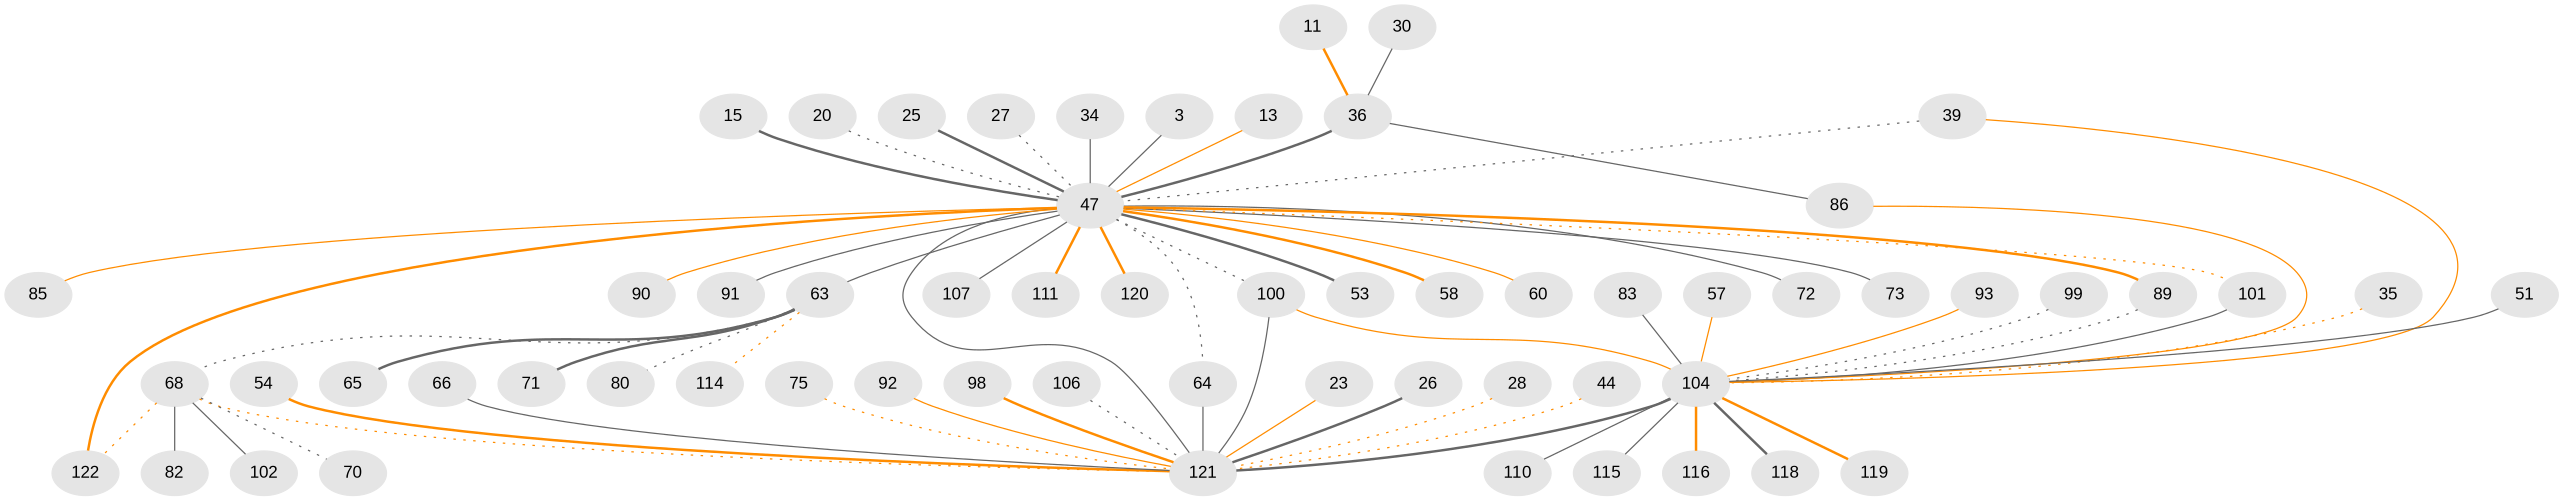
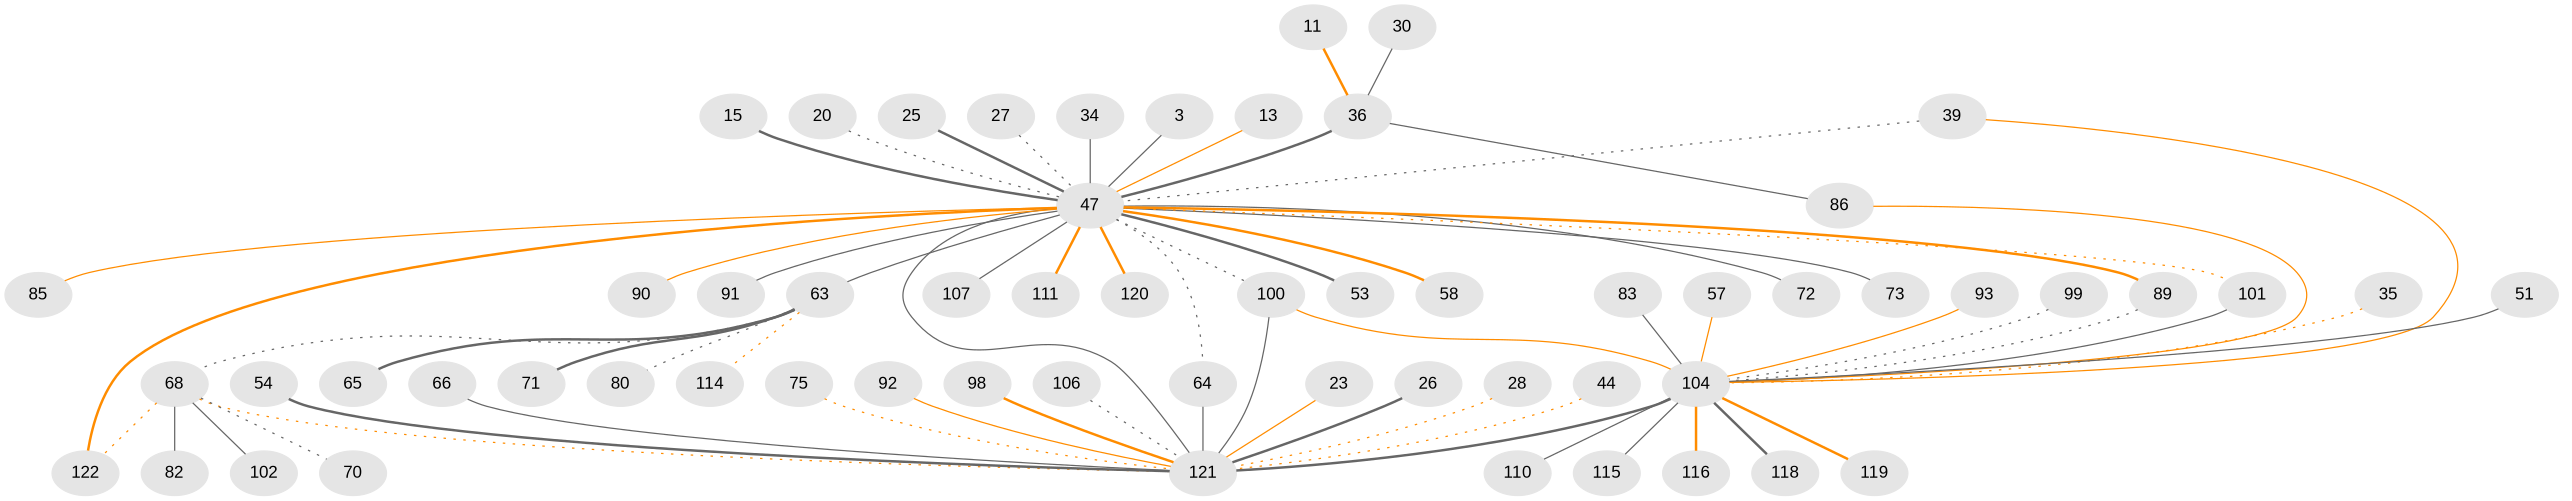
node "60": removed
edge "54" -- "121": color darkorange -> gray40
